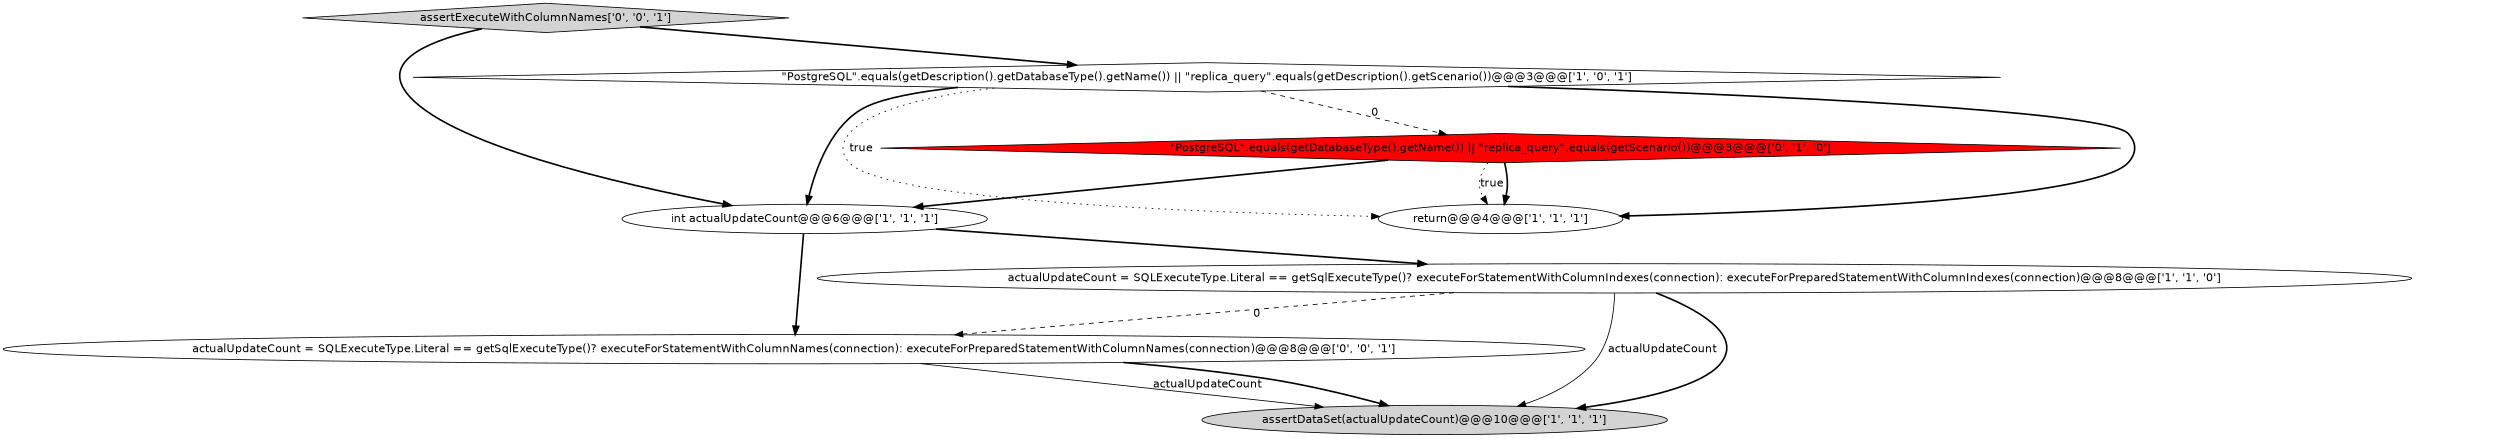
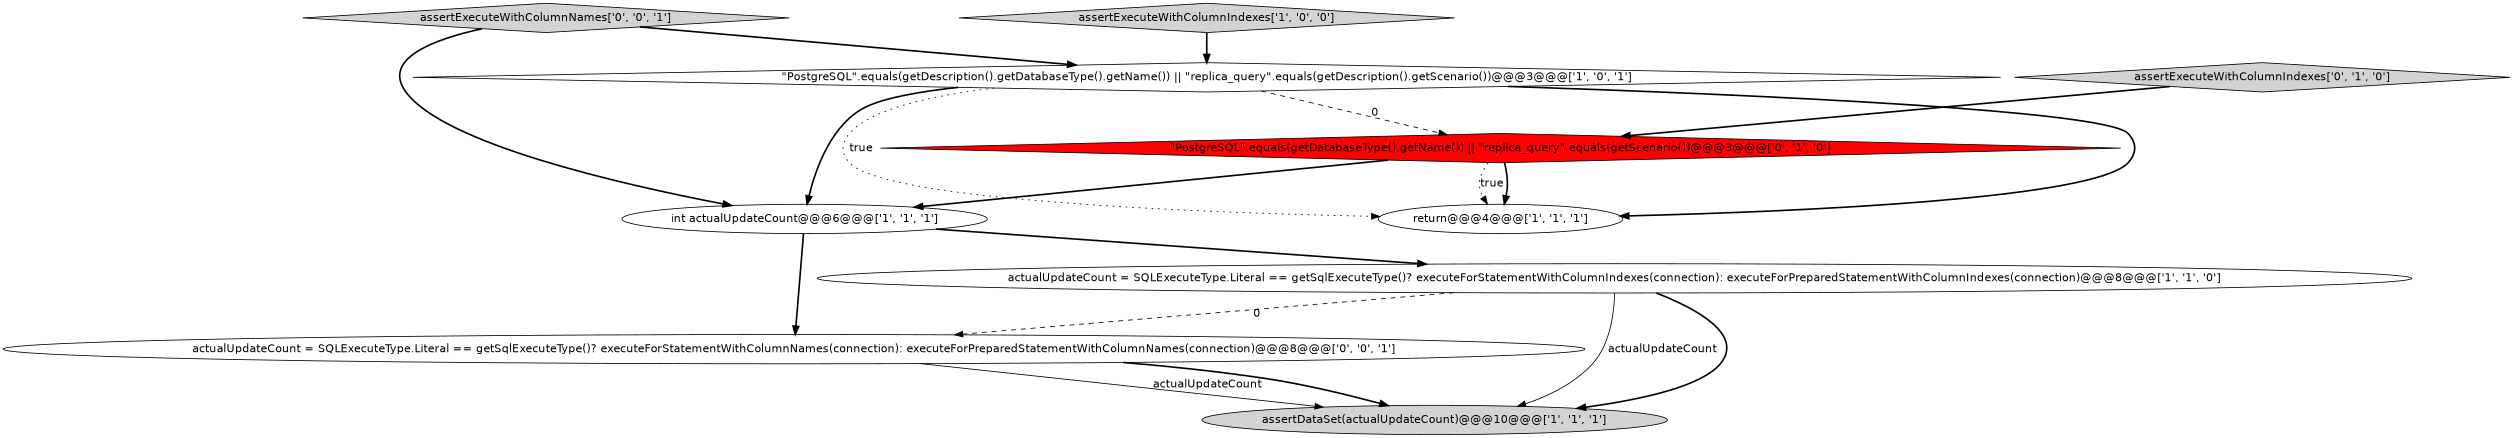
node "assertExecuteWithColumnIndexes['1', '0', '0']": added
node "assertExecuteWithColumnIndexes['0', '1', '0']": added
